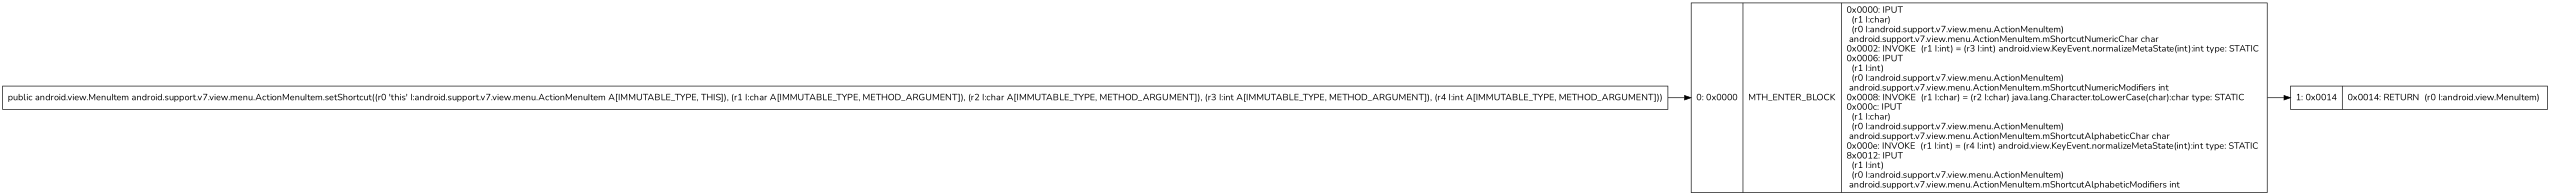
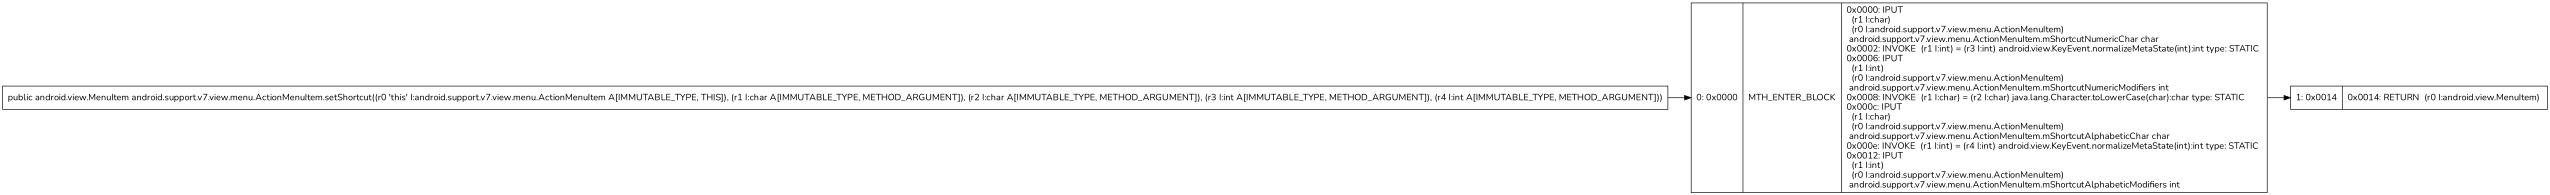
node "0: 0x0000": text "8x0012: IPUT" -> "0x0012: IPUT"
